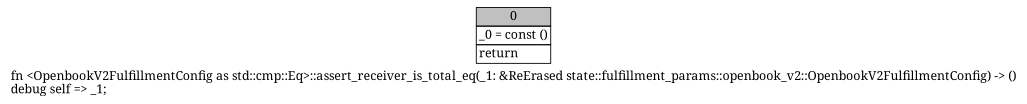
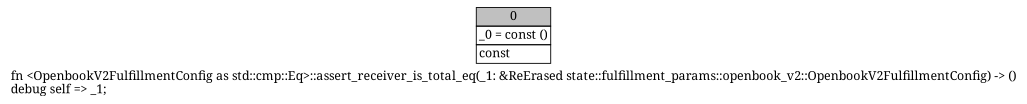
node "0": text "return" -> "const"
